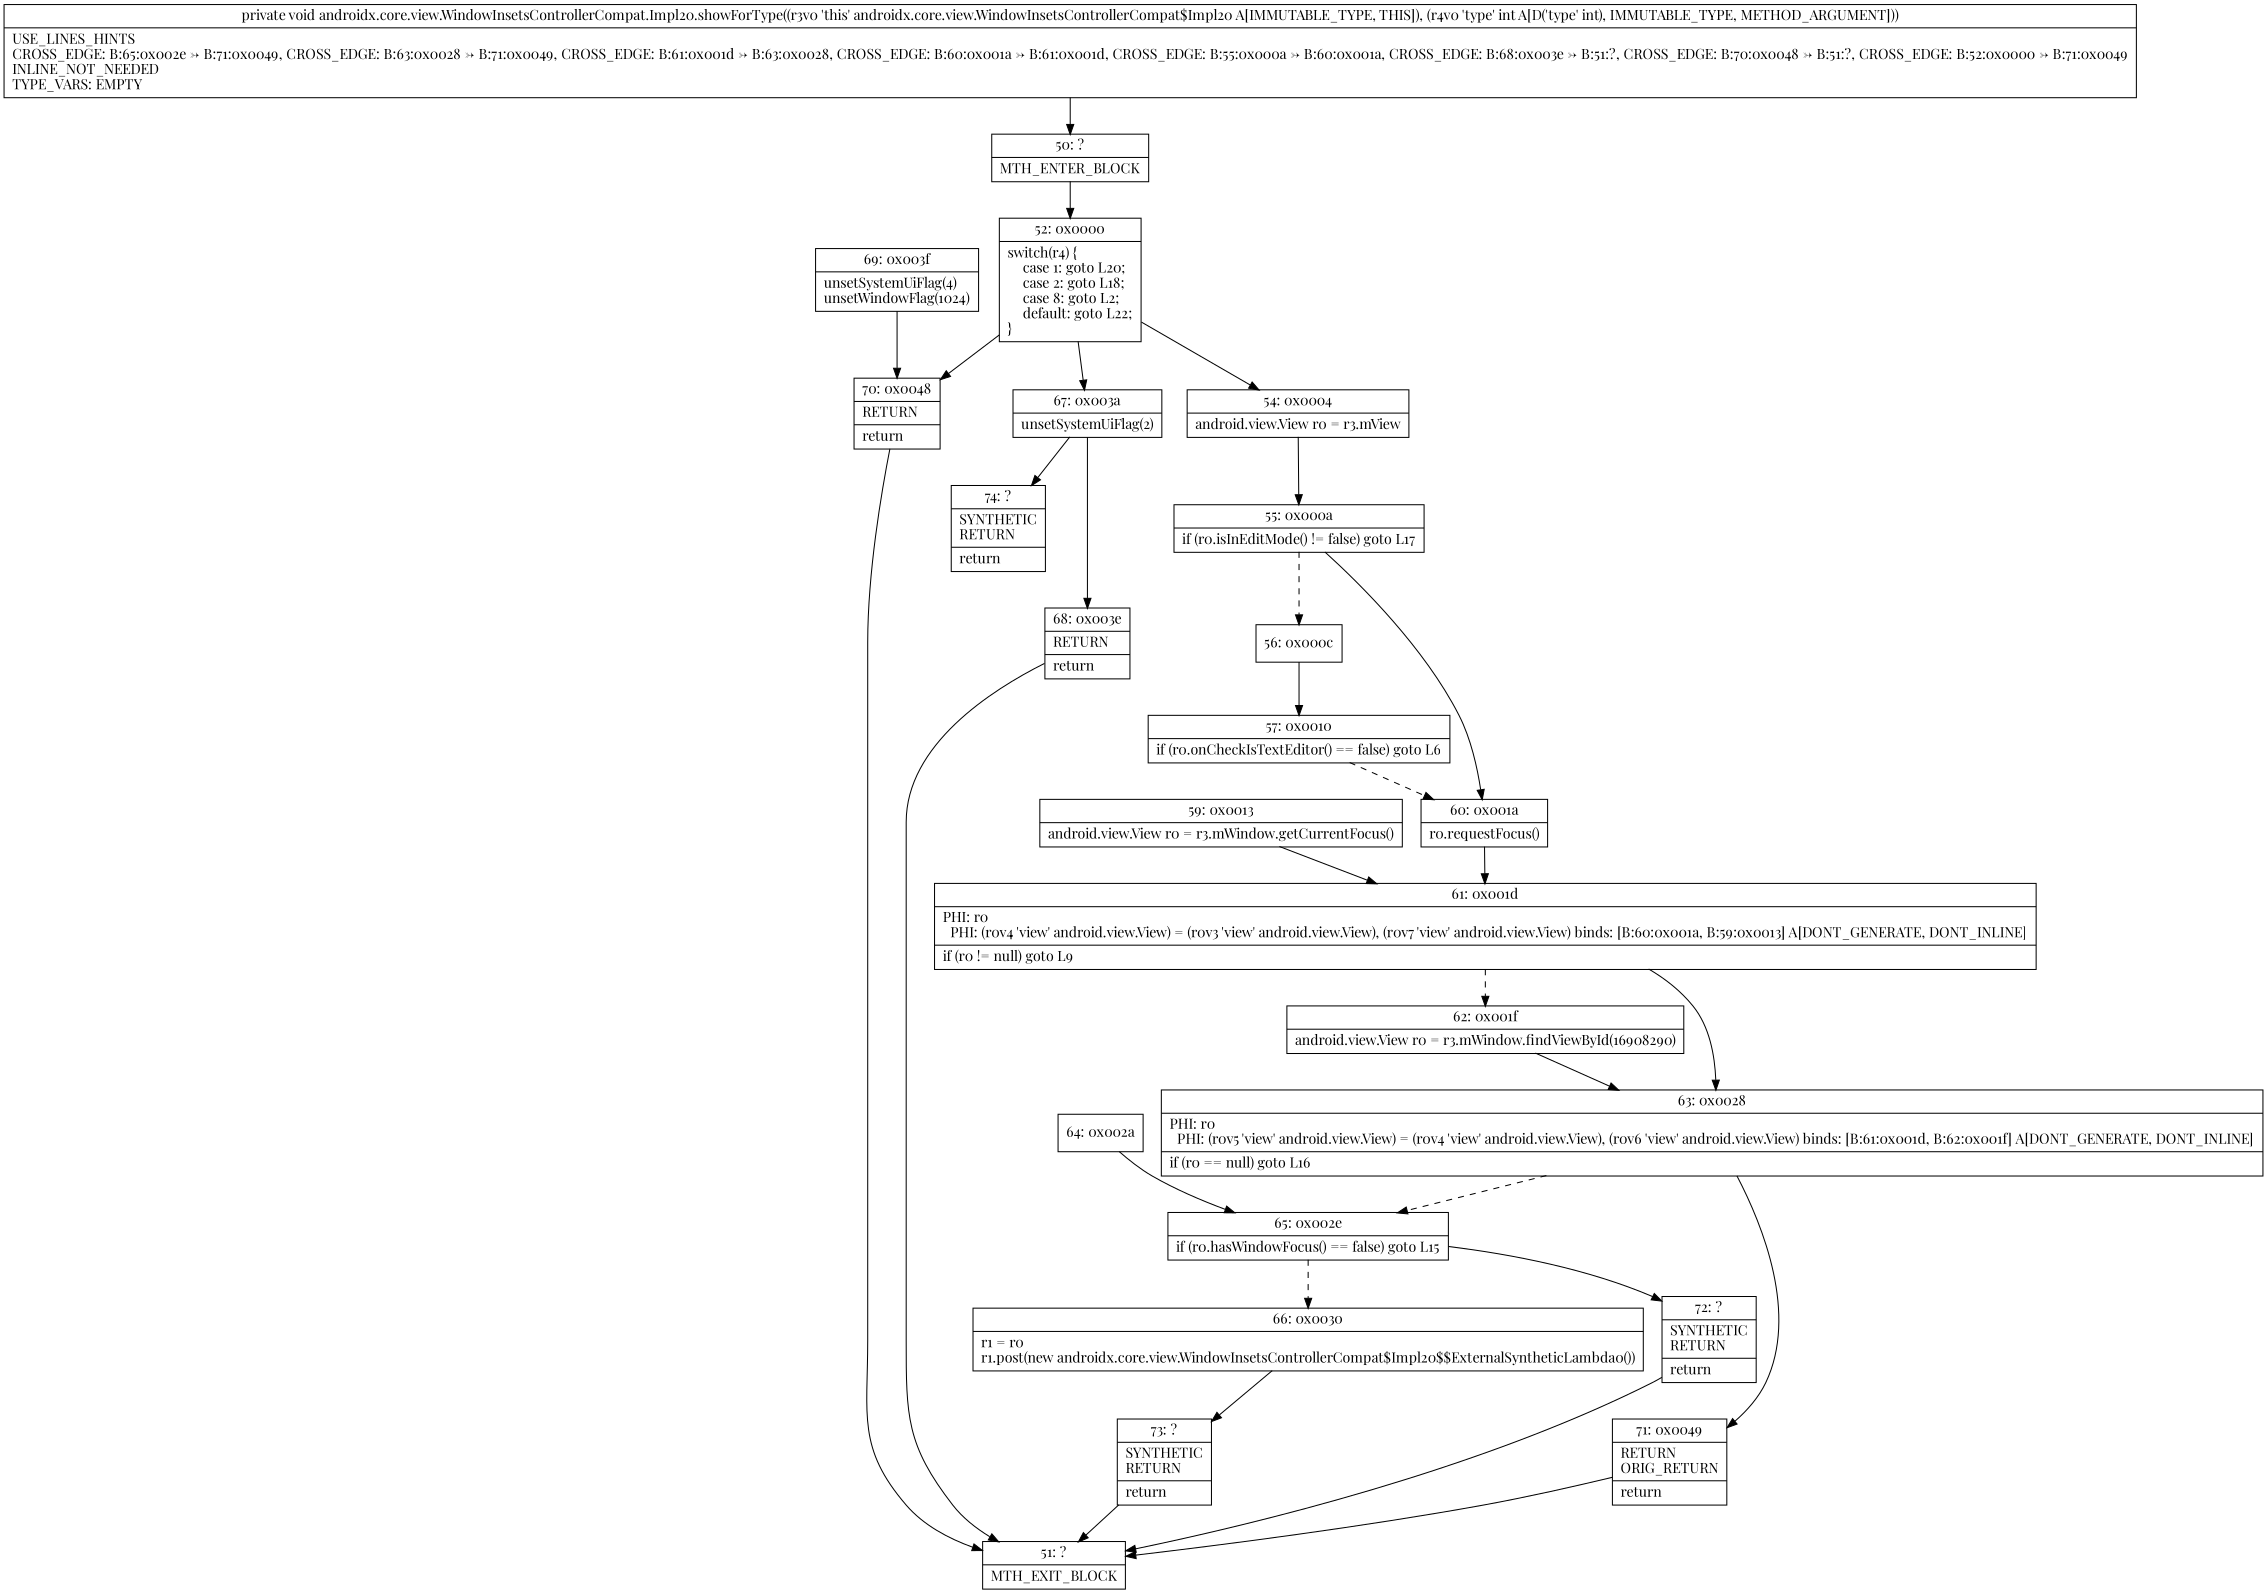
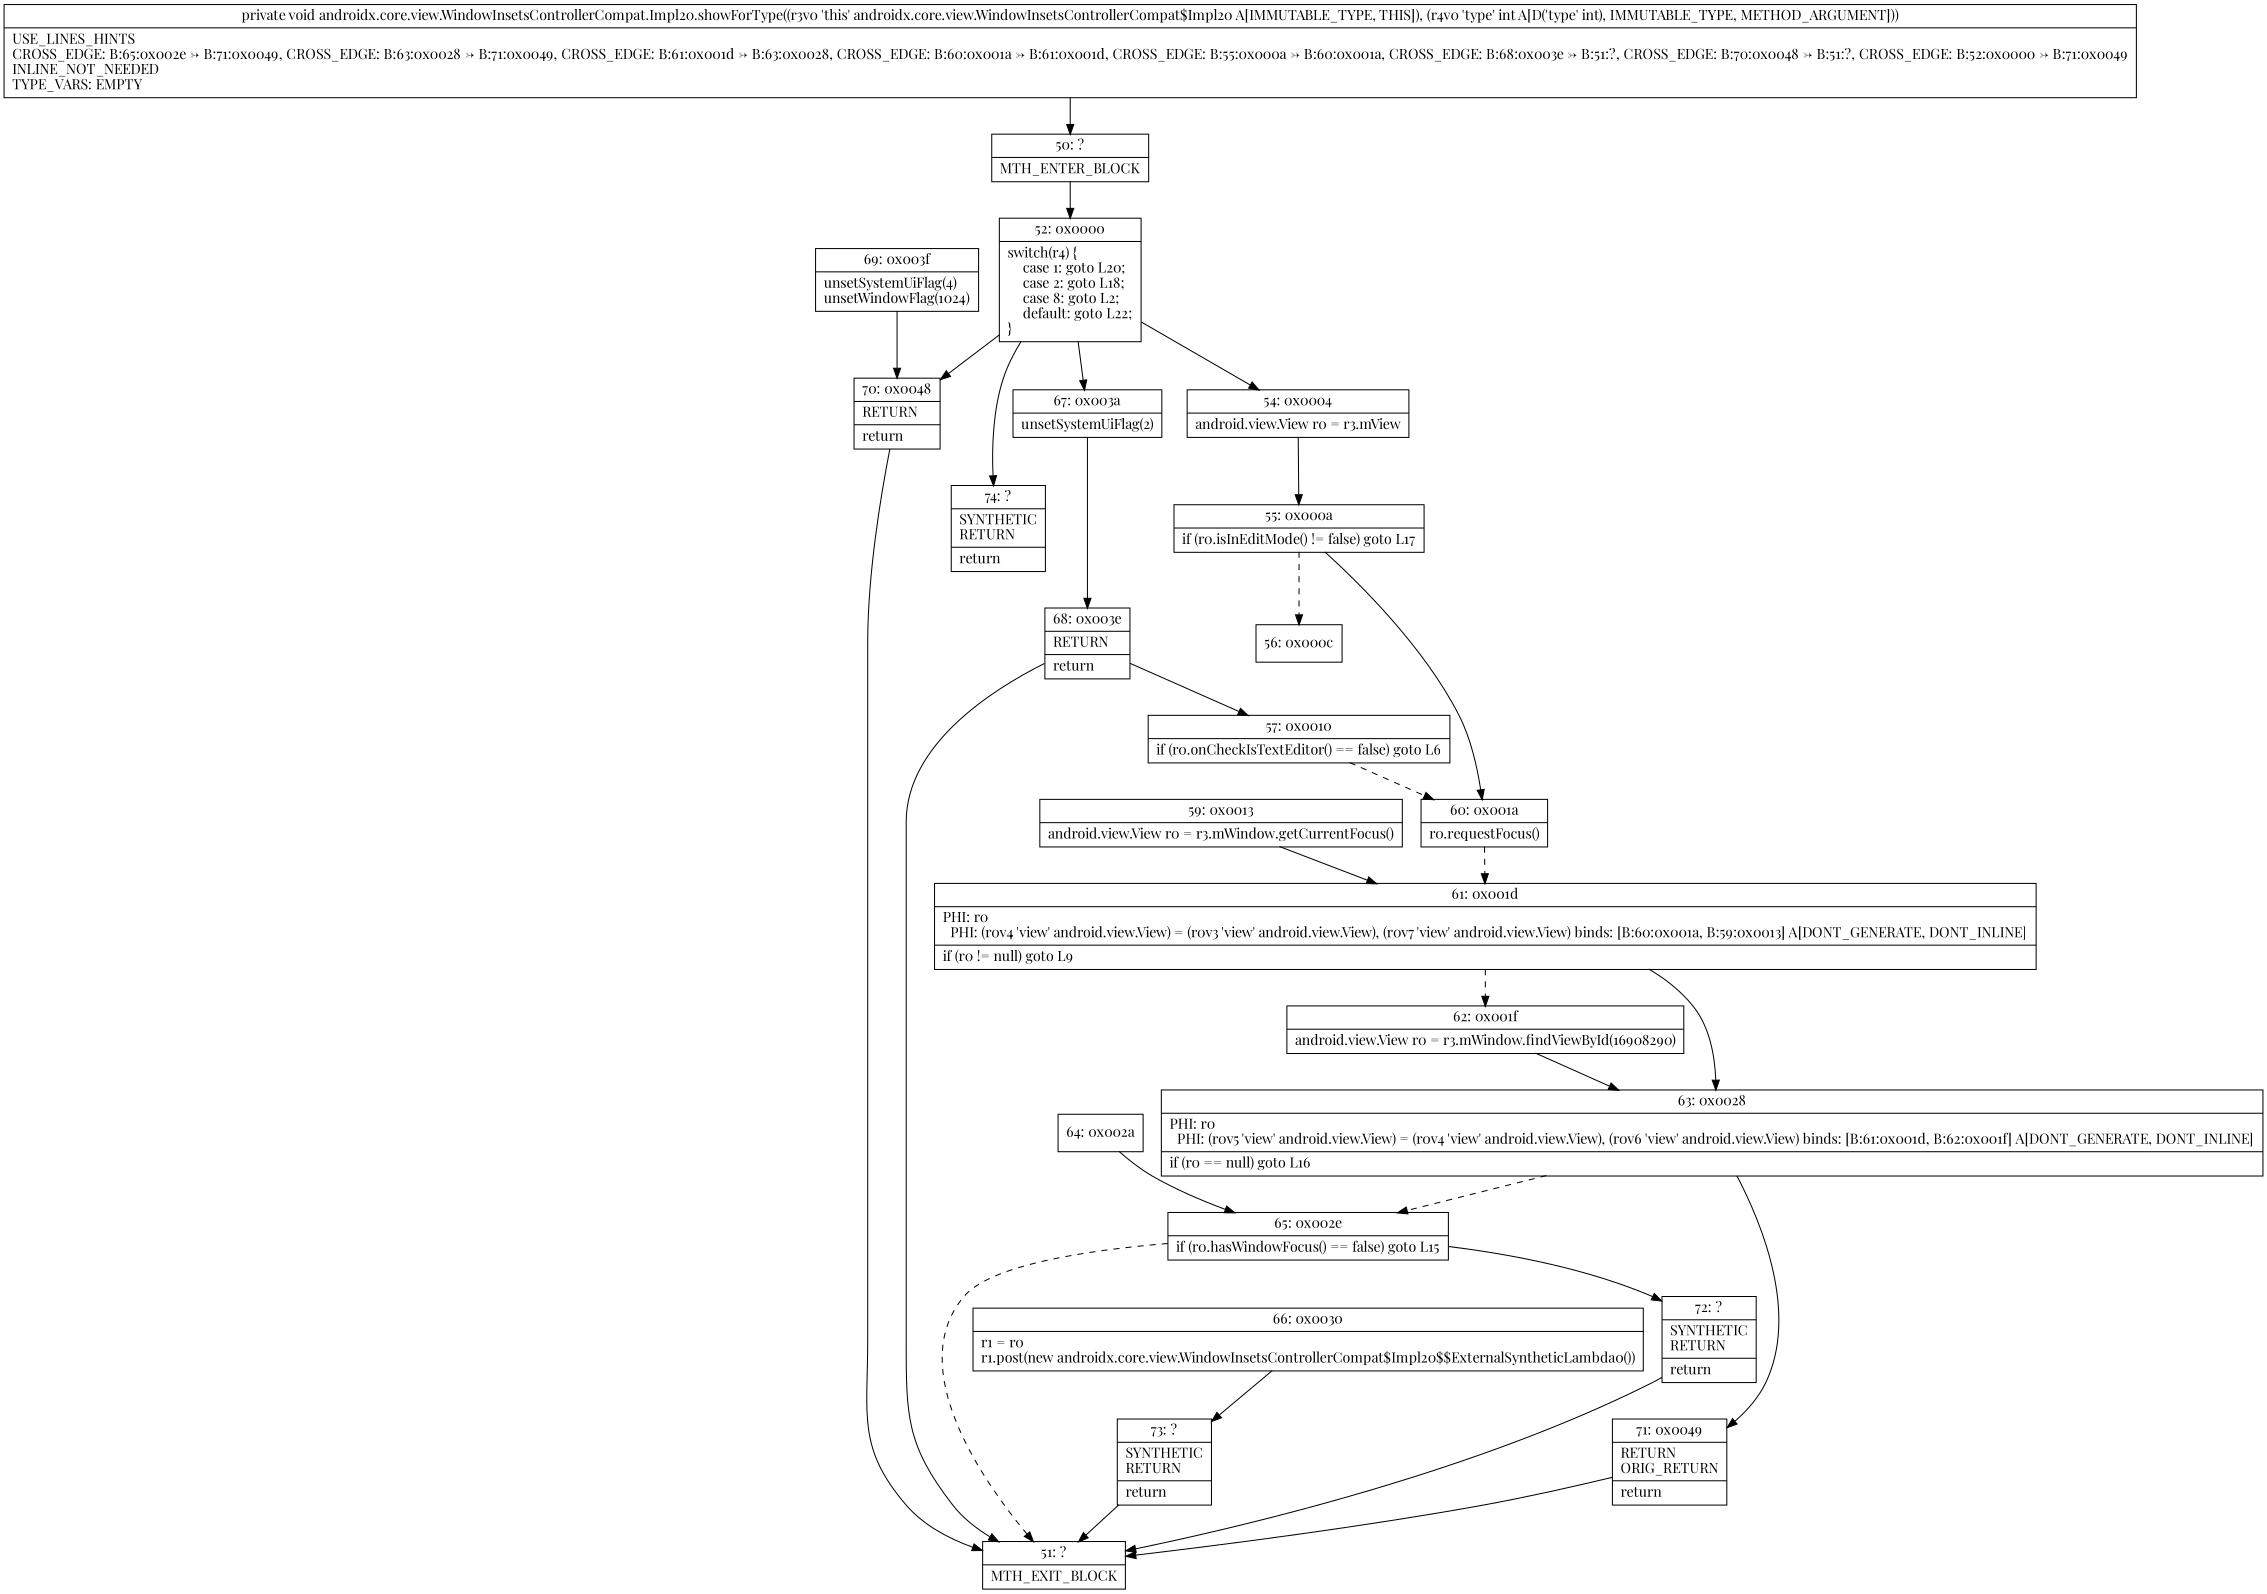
edge "67: 0x003a" -> "74: ?": now "52: 0x0000" -> "74: ?"
edge "56: 0x000c" -> "57: 0x0010": now "68: 0x003e" -> "57: 0x0010"
edge "60: 0x001a" -> "61: 0x001d": style solid -> dashed
edge "65: 0x002e" -> "66: 0x0030": now "65: 0x002e" -> "51: ?"
